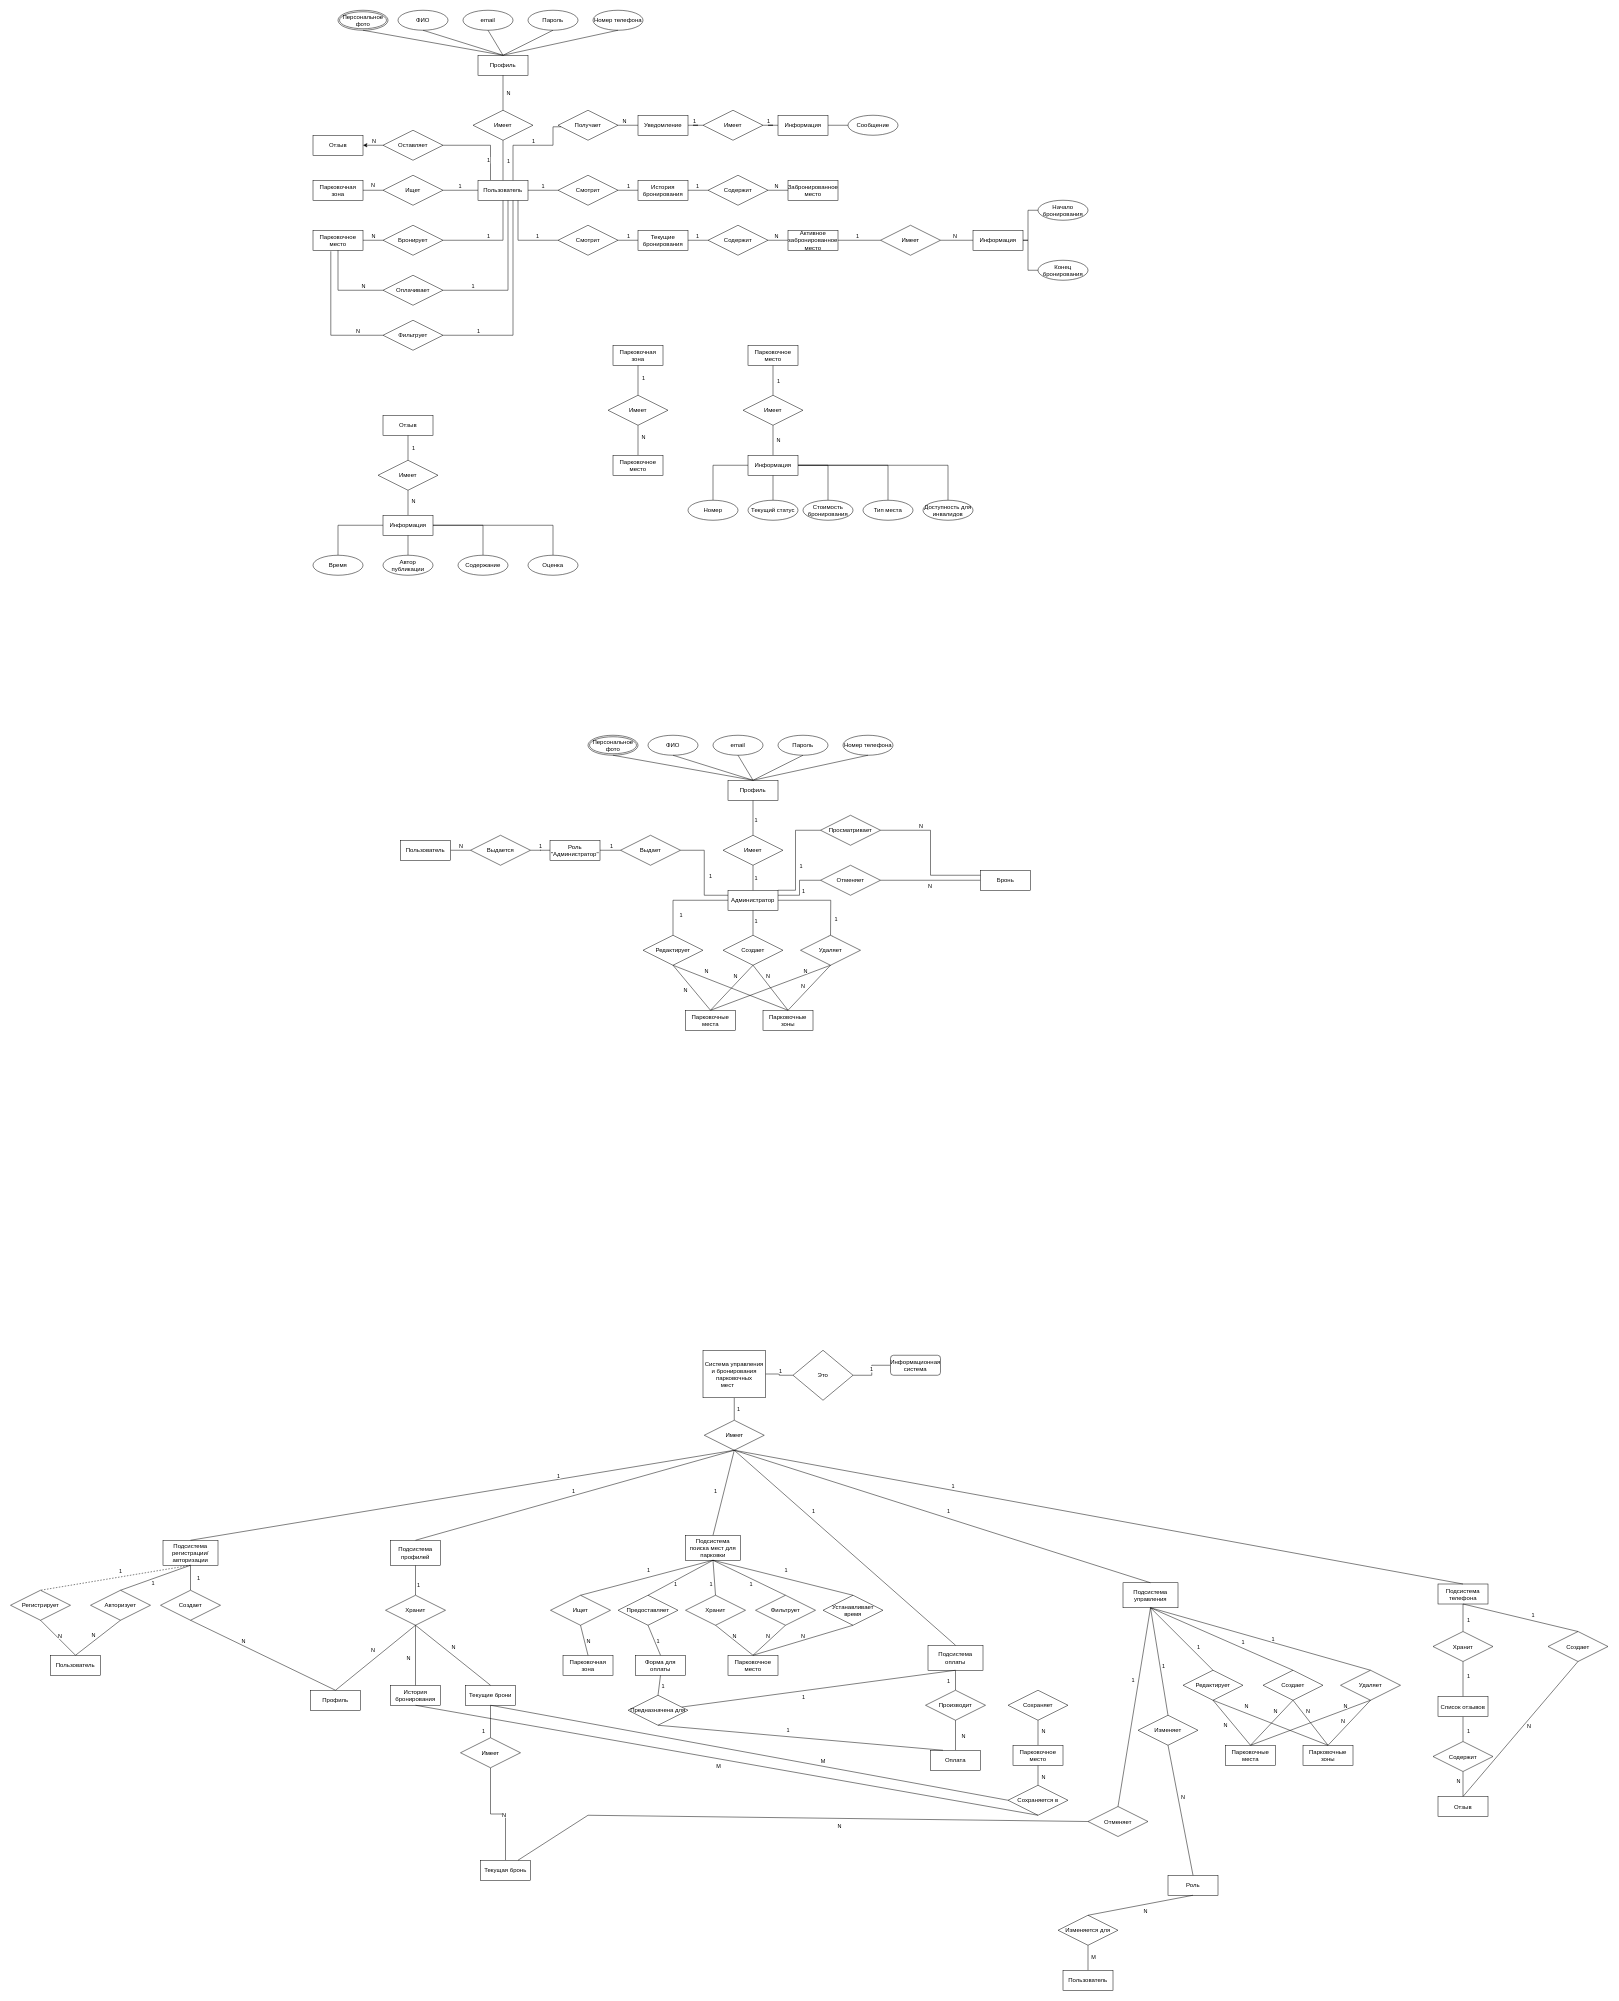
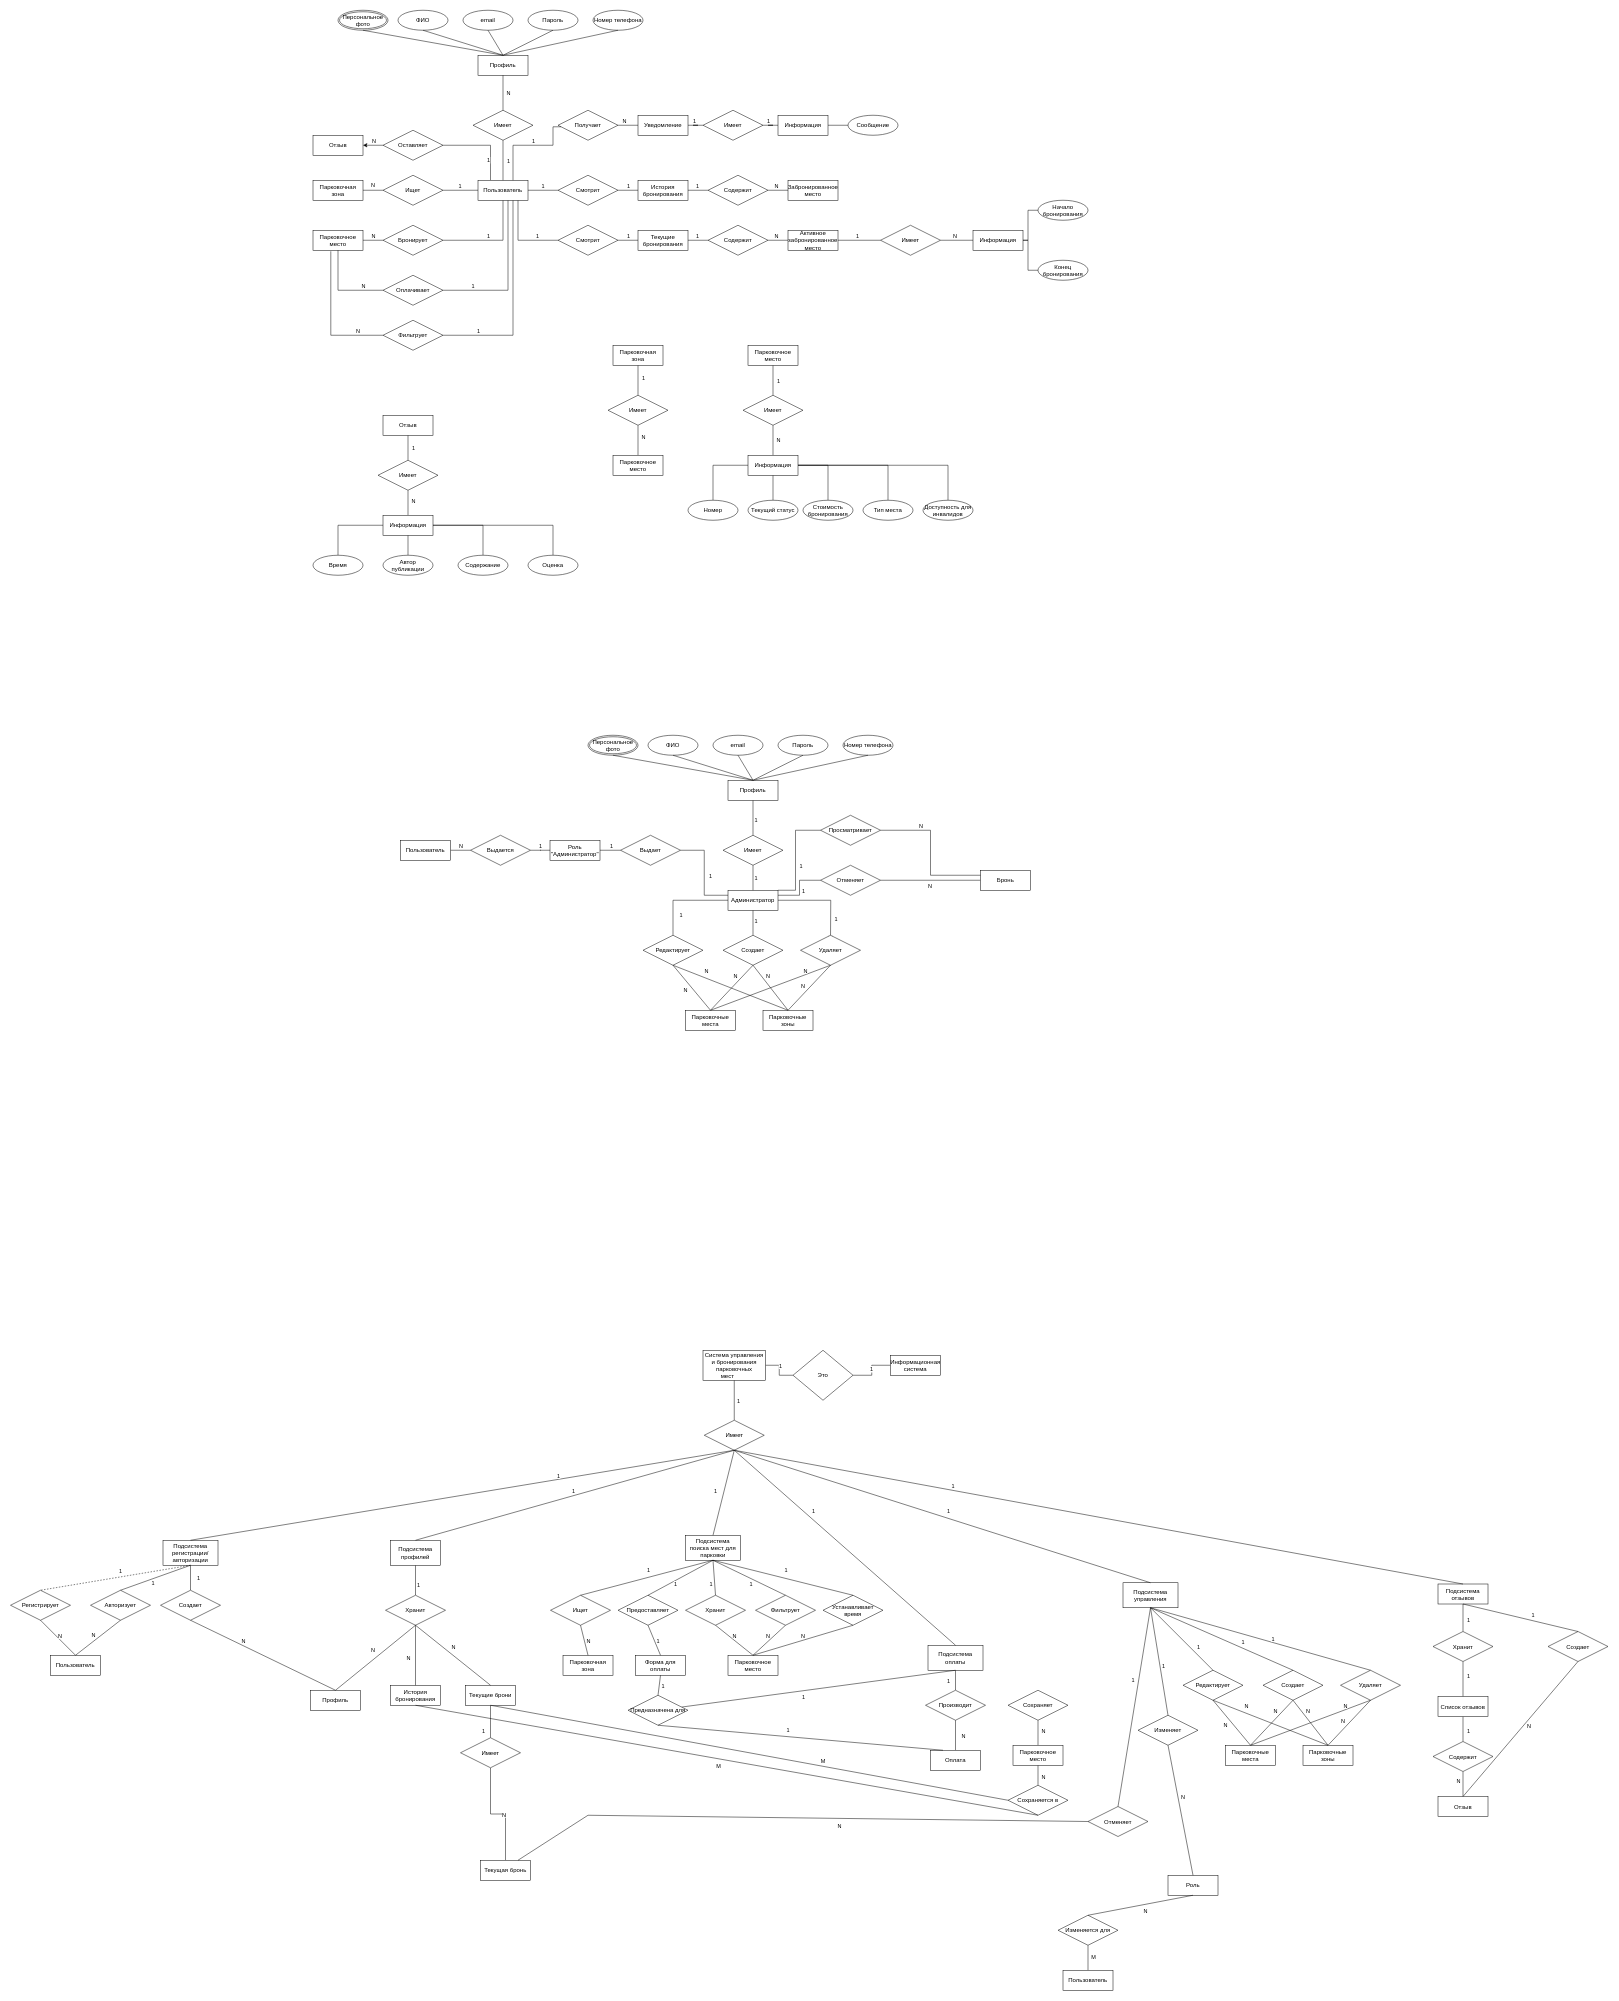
node "Информационная система": shape rounded rectangle -> rectangle
node "Система управления и бронирования парковочных мест": size 63x48 -> 63x30
node "Подсистема телефона": label "Подсистема телефона" -> "Подсистема отзывов"
